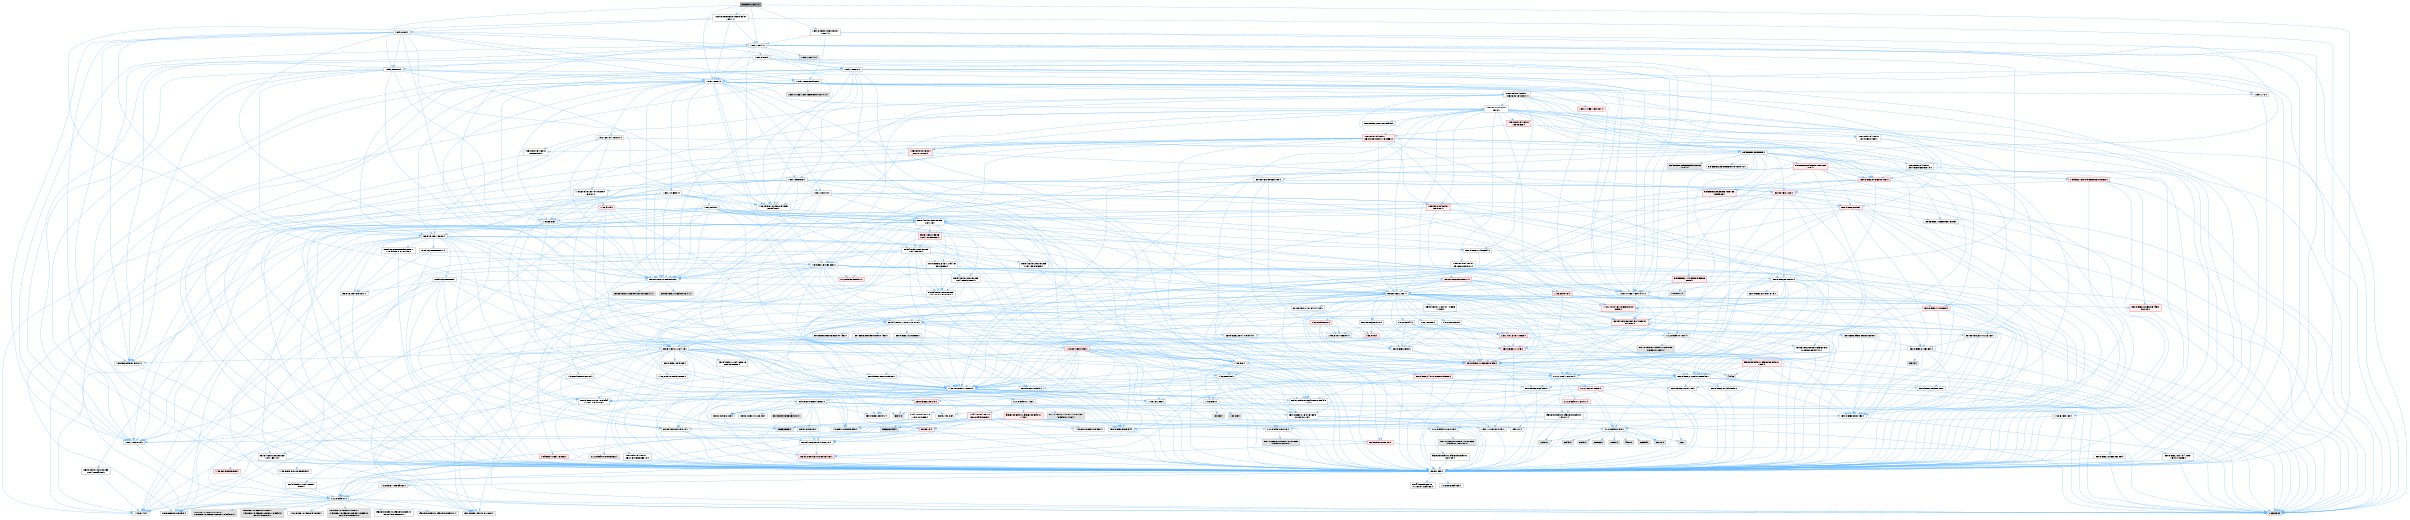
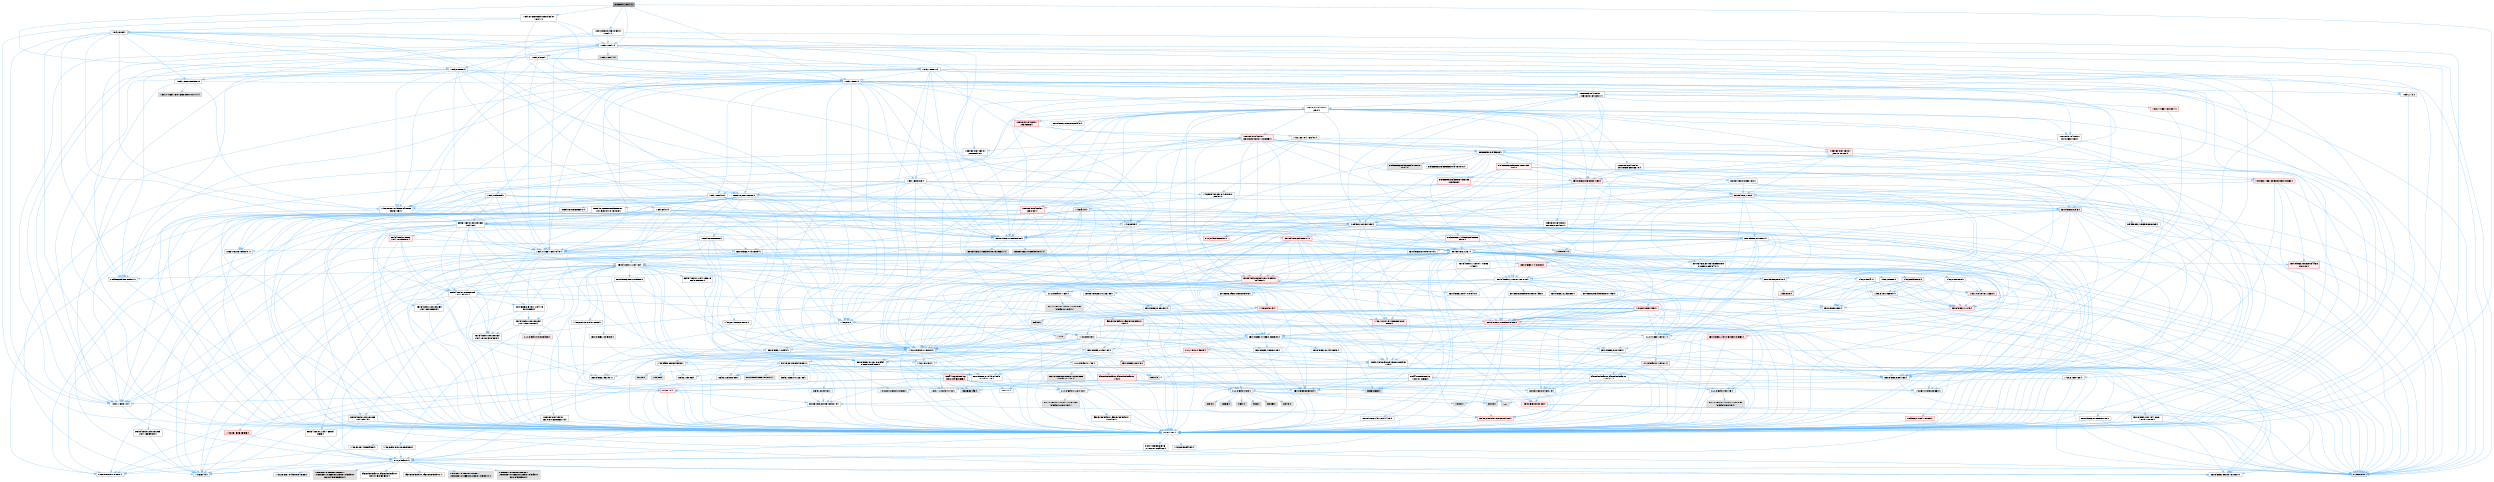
node "Math/IntVector.h": label "Math/IntVector.h" -> "Math/IsSigned.h"
edge "Serialization/Structured ArchiveSlots.h" -> "Templates/IsEnumClass.h": reversed
node "Misc/Char.h": label "Misc/Char.h" -> "Misc/GetTypeHashable.h"
